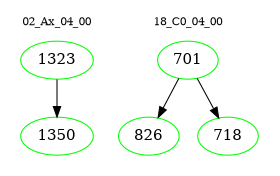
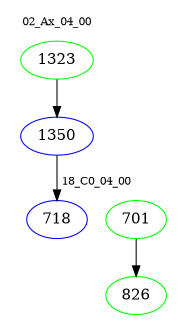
edge "701" -> "718": now "1350" -> "718"
node "1350": color green -> blue
node "718": color green -> blue
